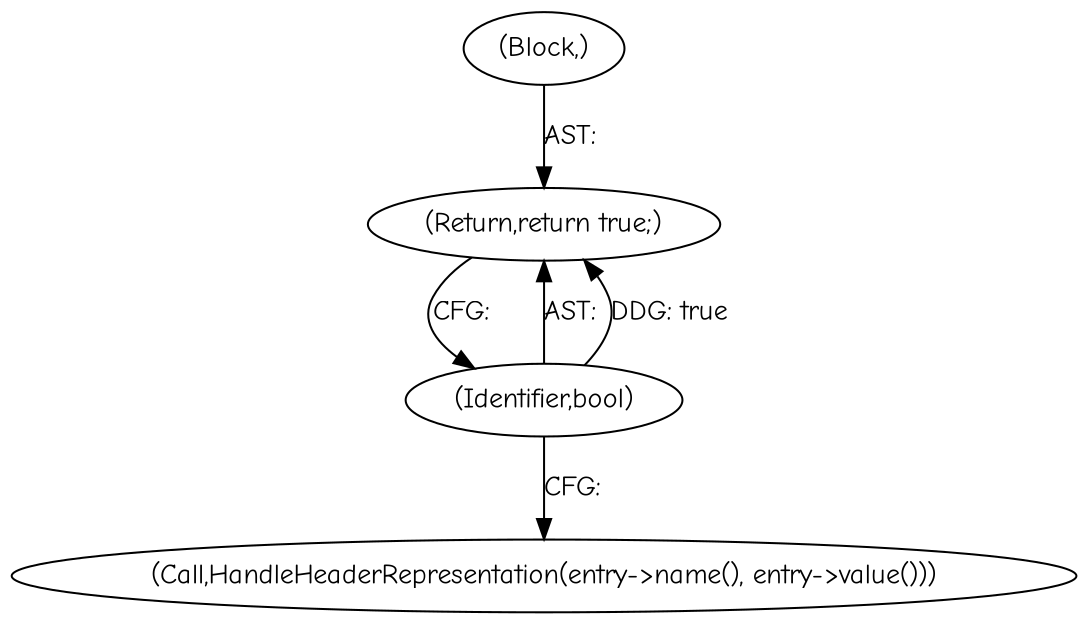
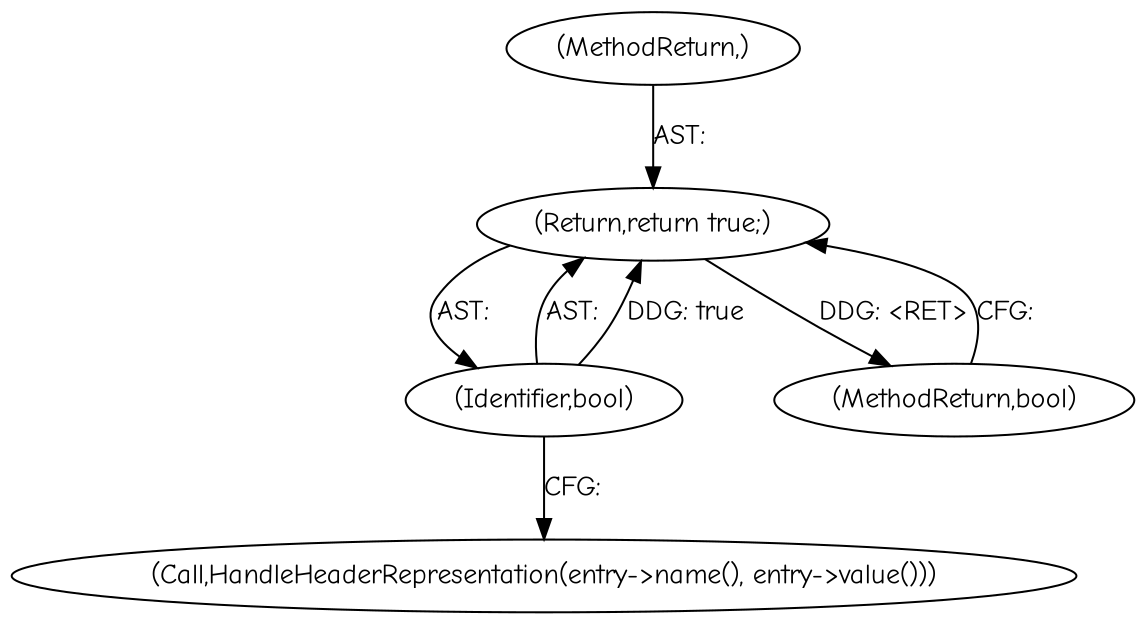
node "(Block,)": label "(Block,)" -> "(MethodReturn,)"
edge "(Return,return true;)" -> "(Identifier,bool)": label "CFG: " -> "AST: "
node "(MethodReturn,bool)": added
